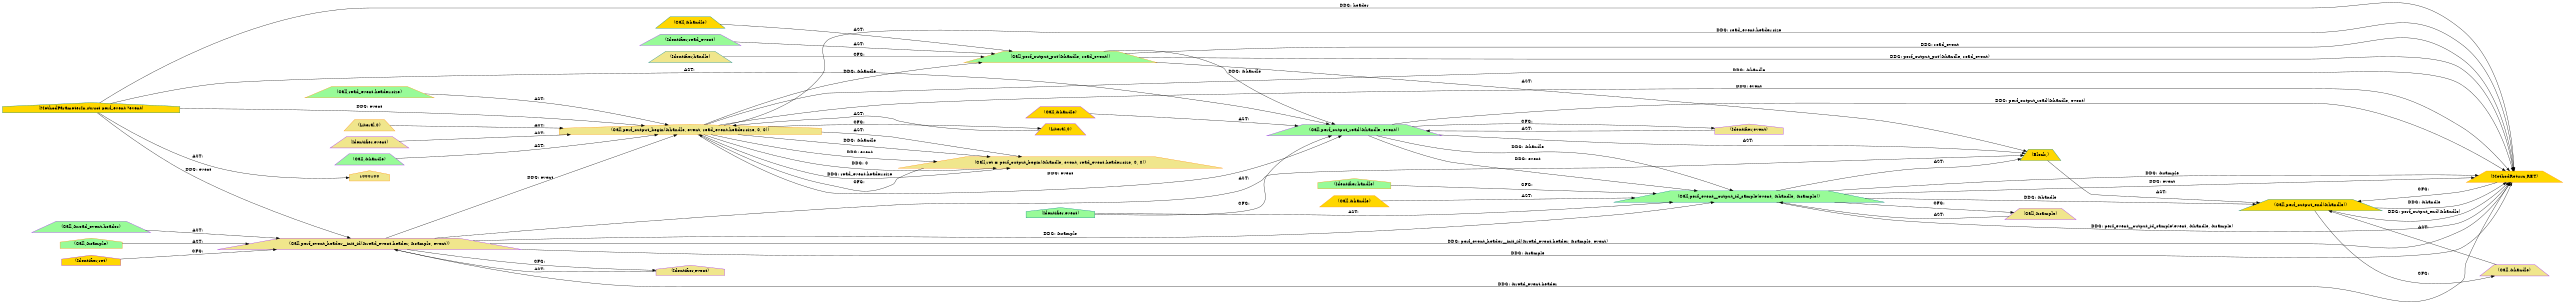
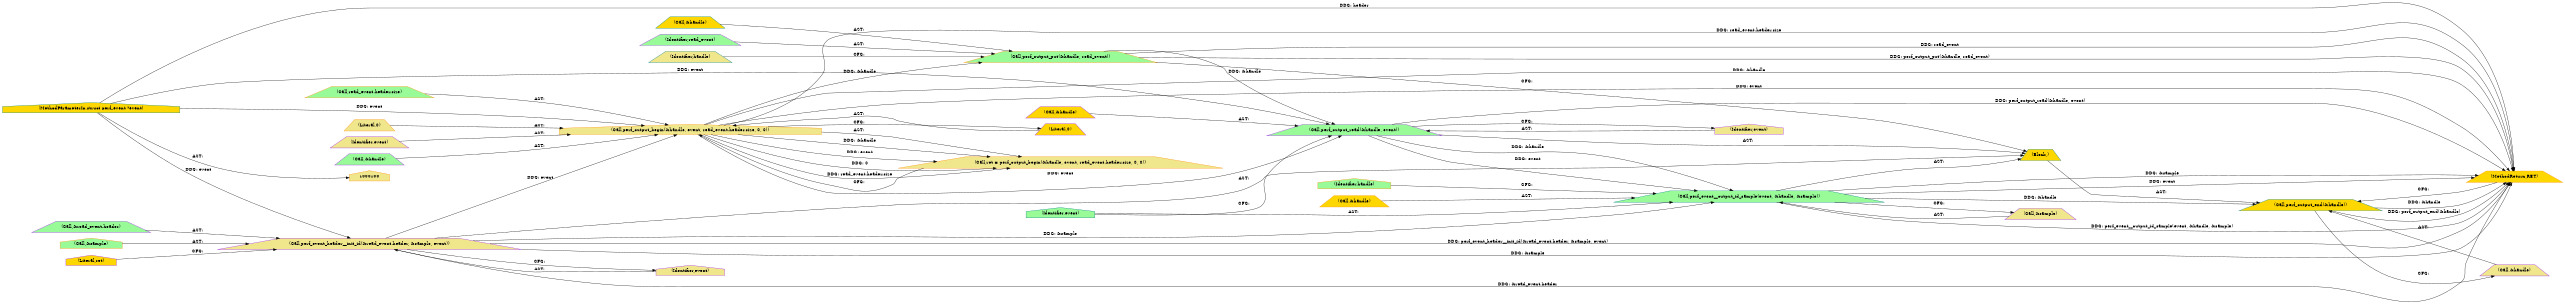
edge "(MethodParameterIn,struct perf_event *event)" -> "(Call,perf_output_read(&handle, event))": label "AST: " -> "DDG: event"
edge "(Call,perf_output_put(&handle, read_event))" -> "(Block,)": label "AST: " -> "CFG: "
node "(Identifier,ret)": label "(Identifier,ret)" -> "(Literal,ret)"
